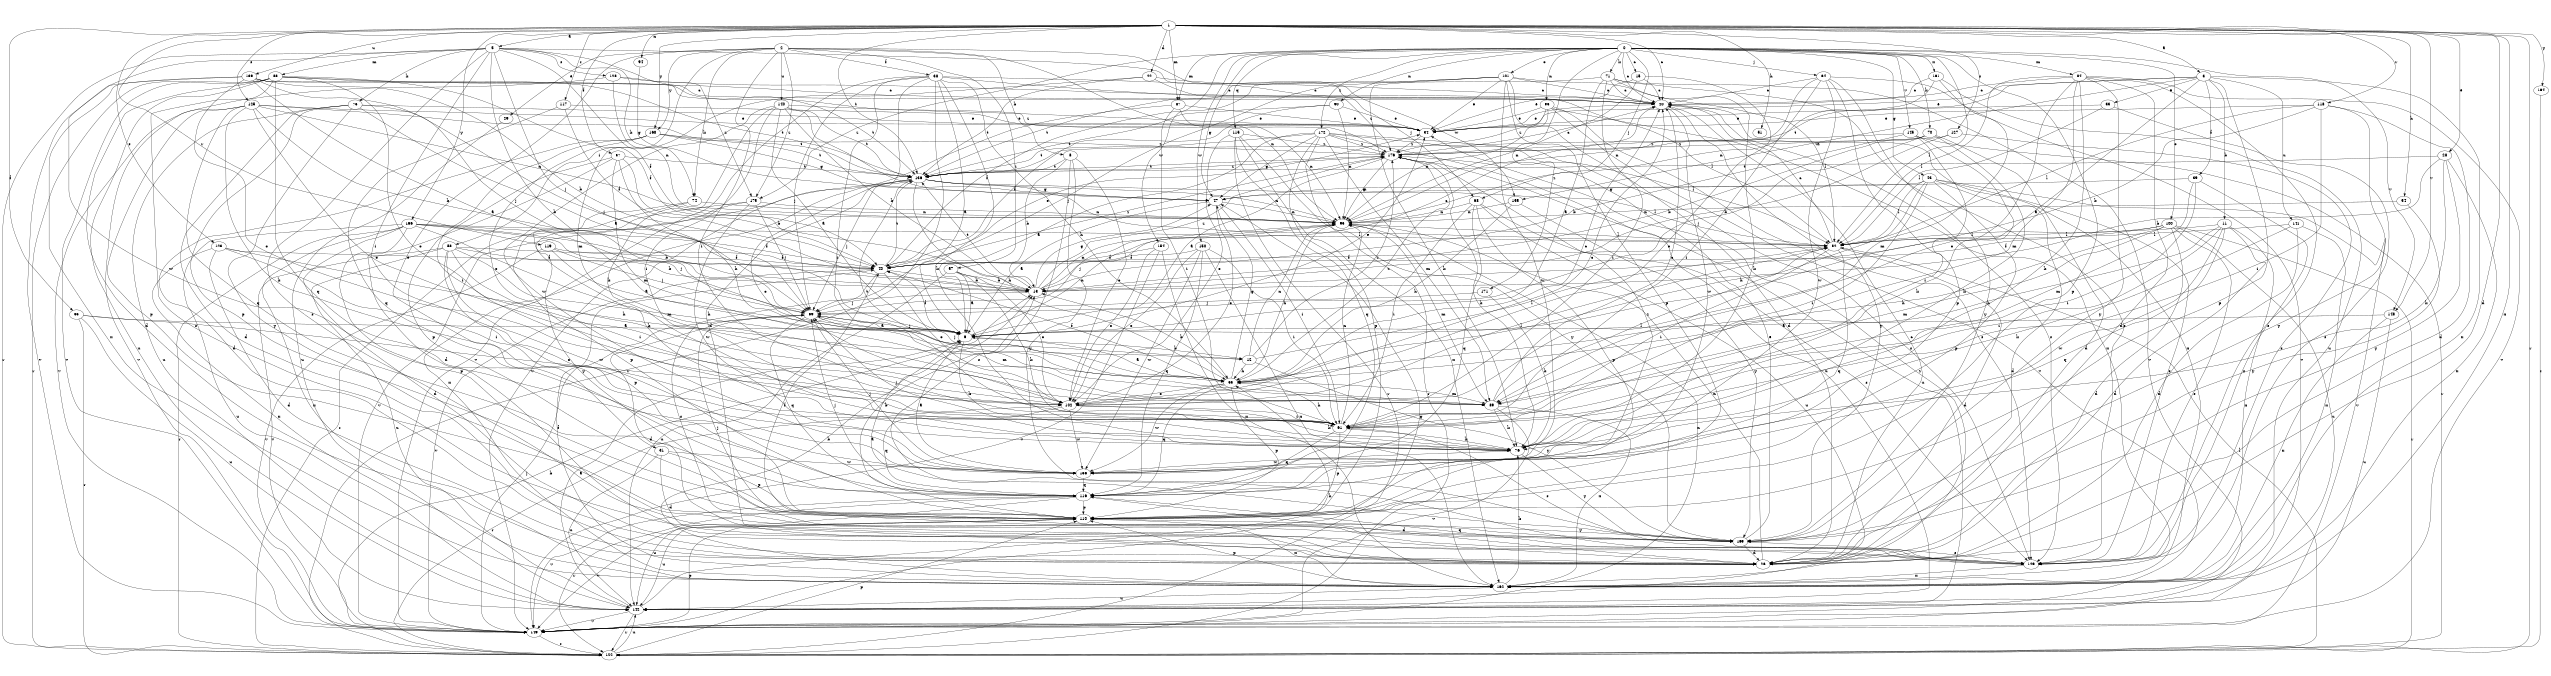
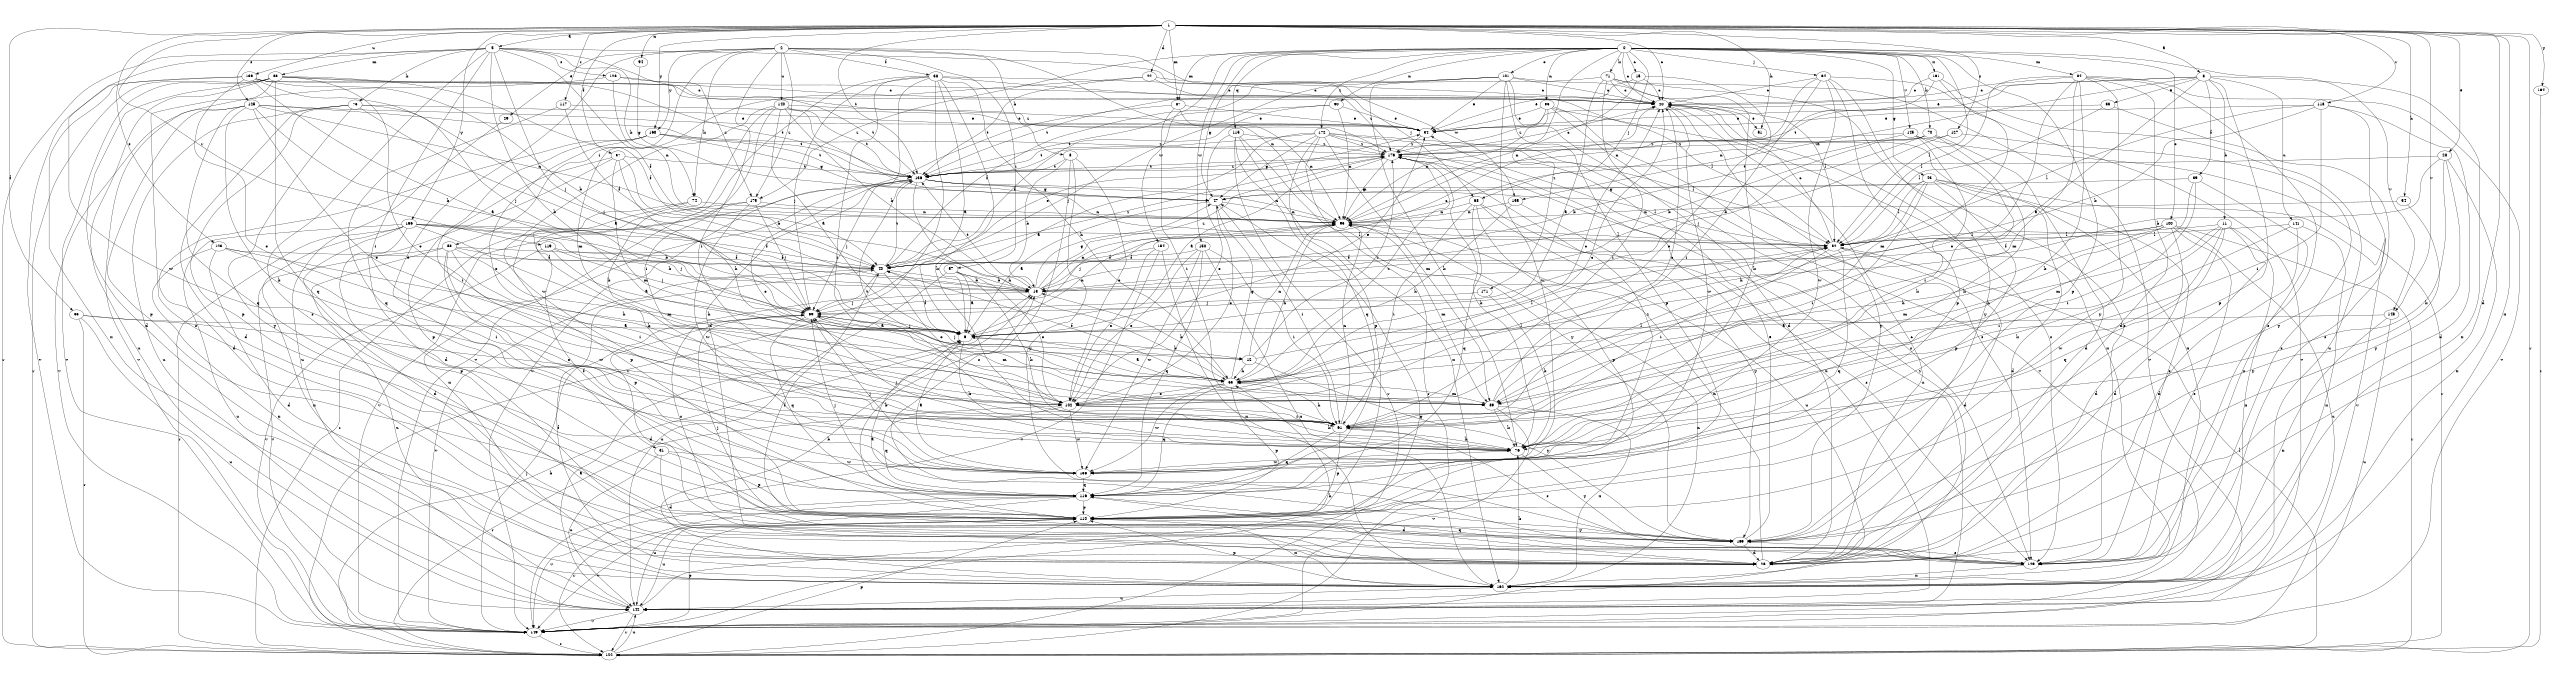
edge "20" -> "34": now "20" -> "51"
edge "175" -> "169": label "y" -> "f"
